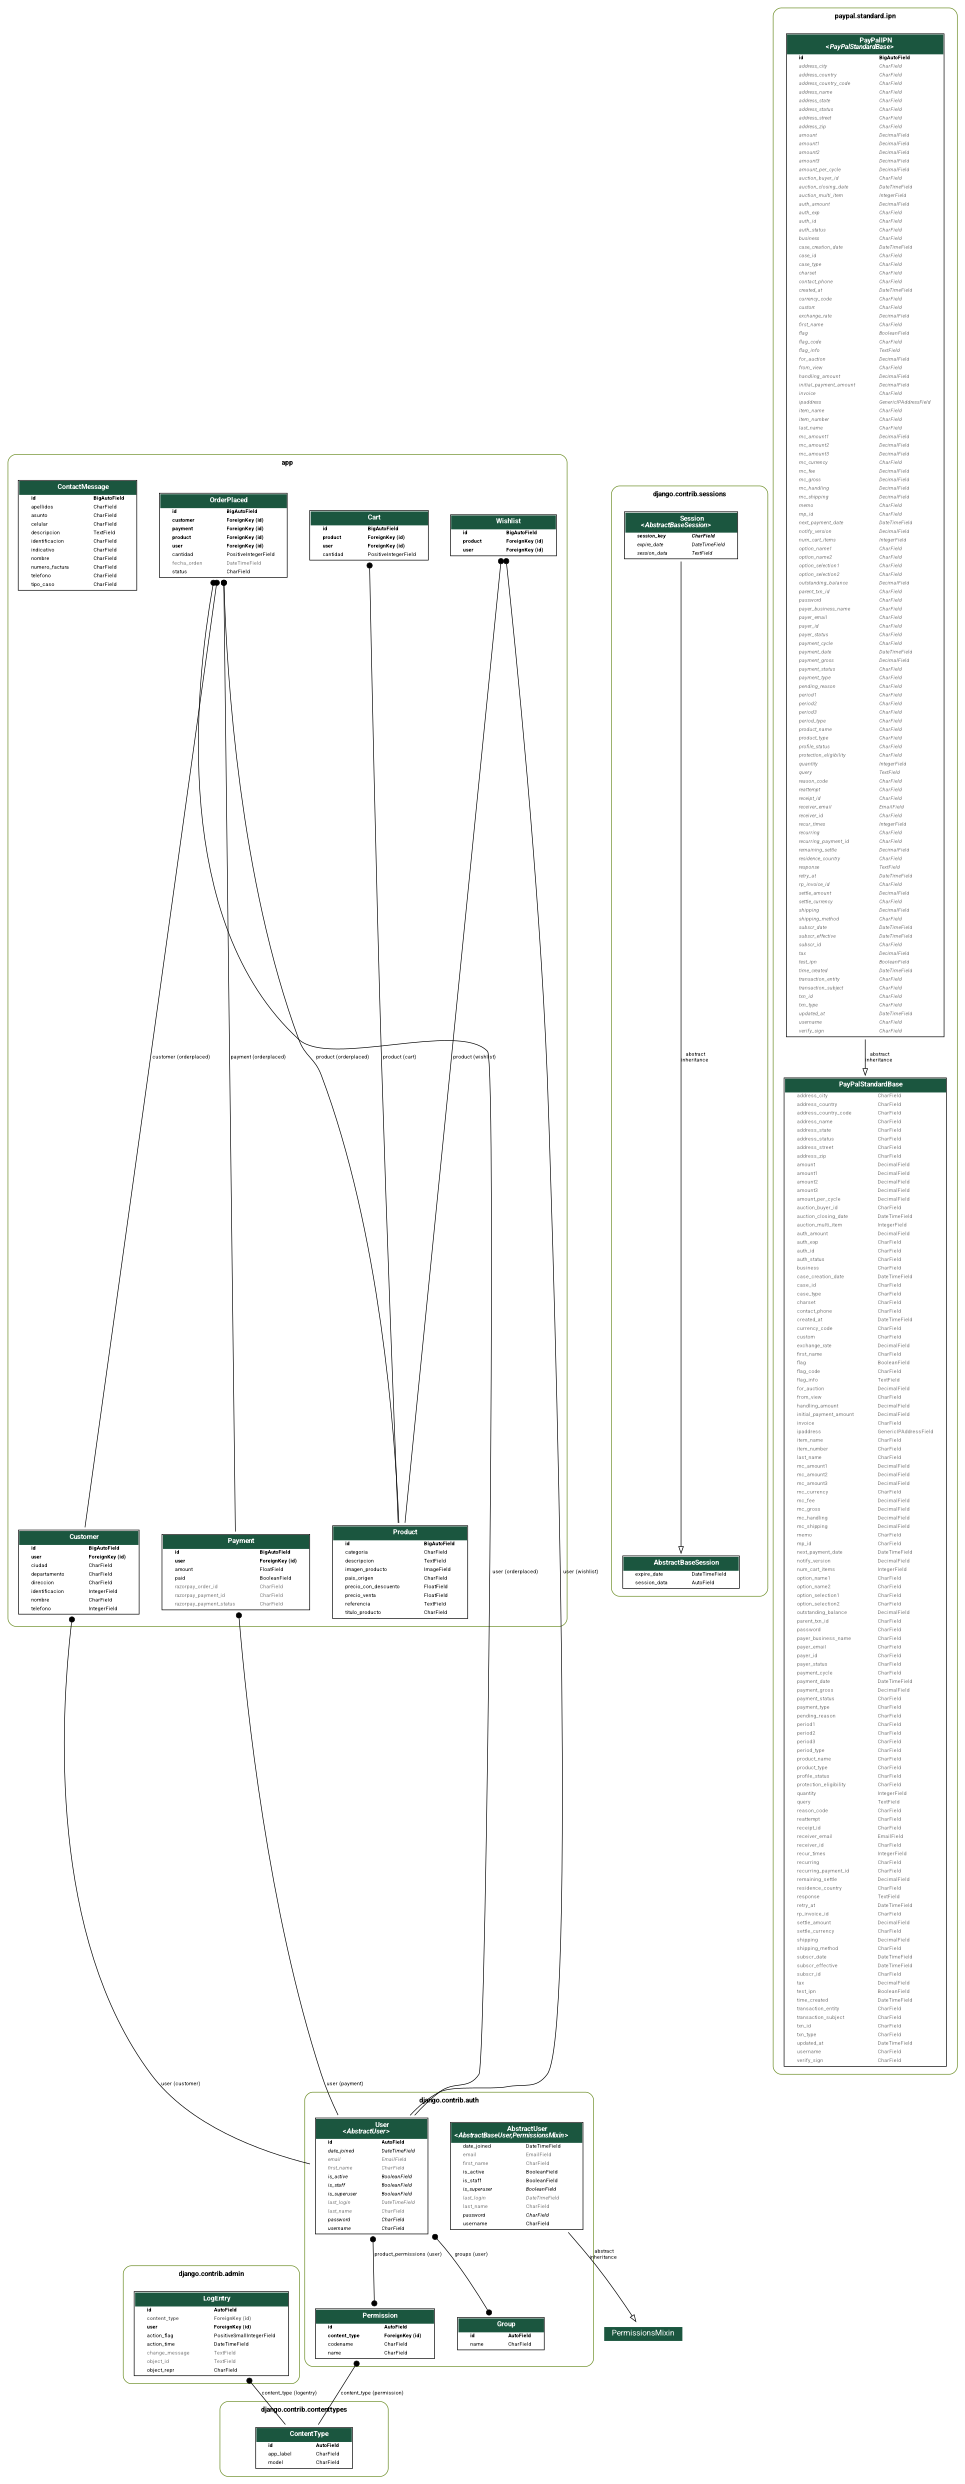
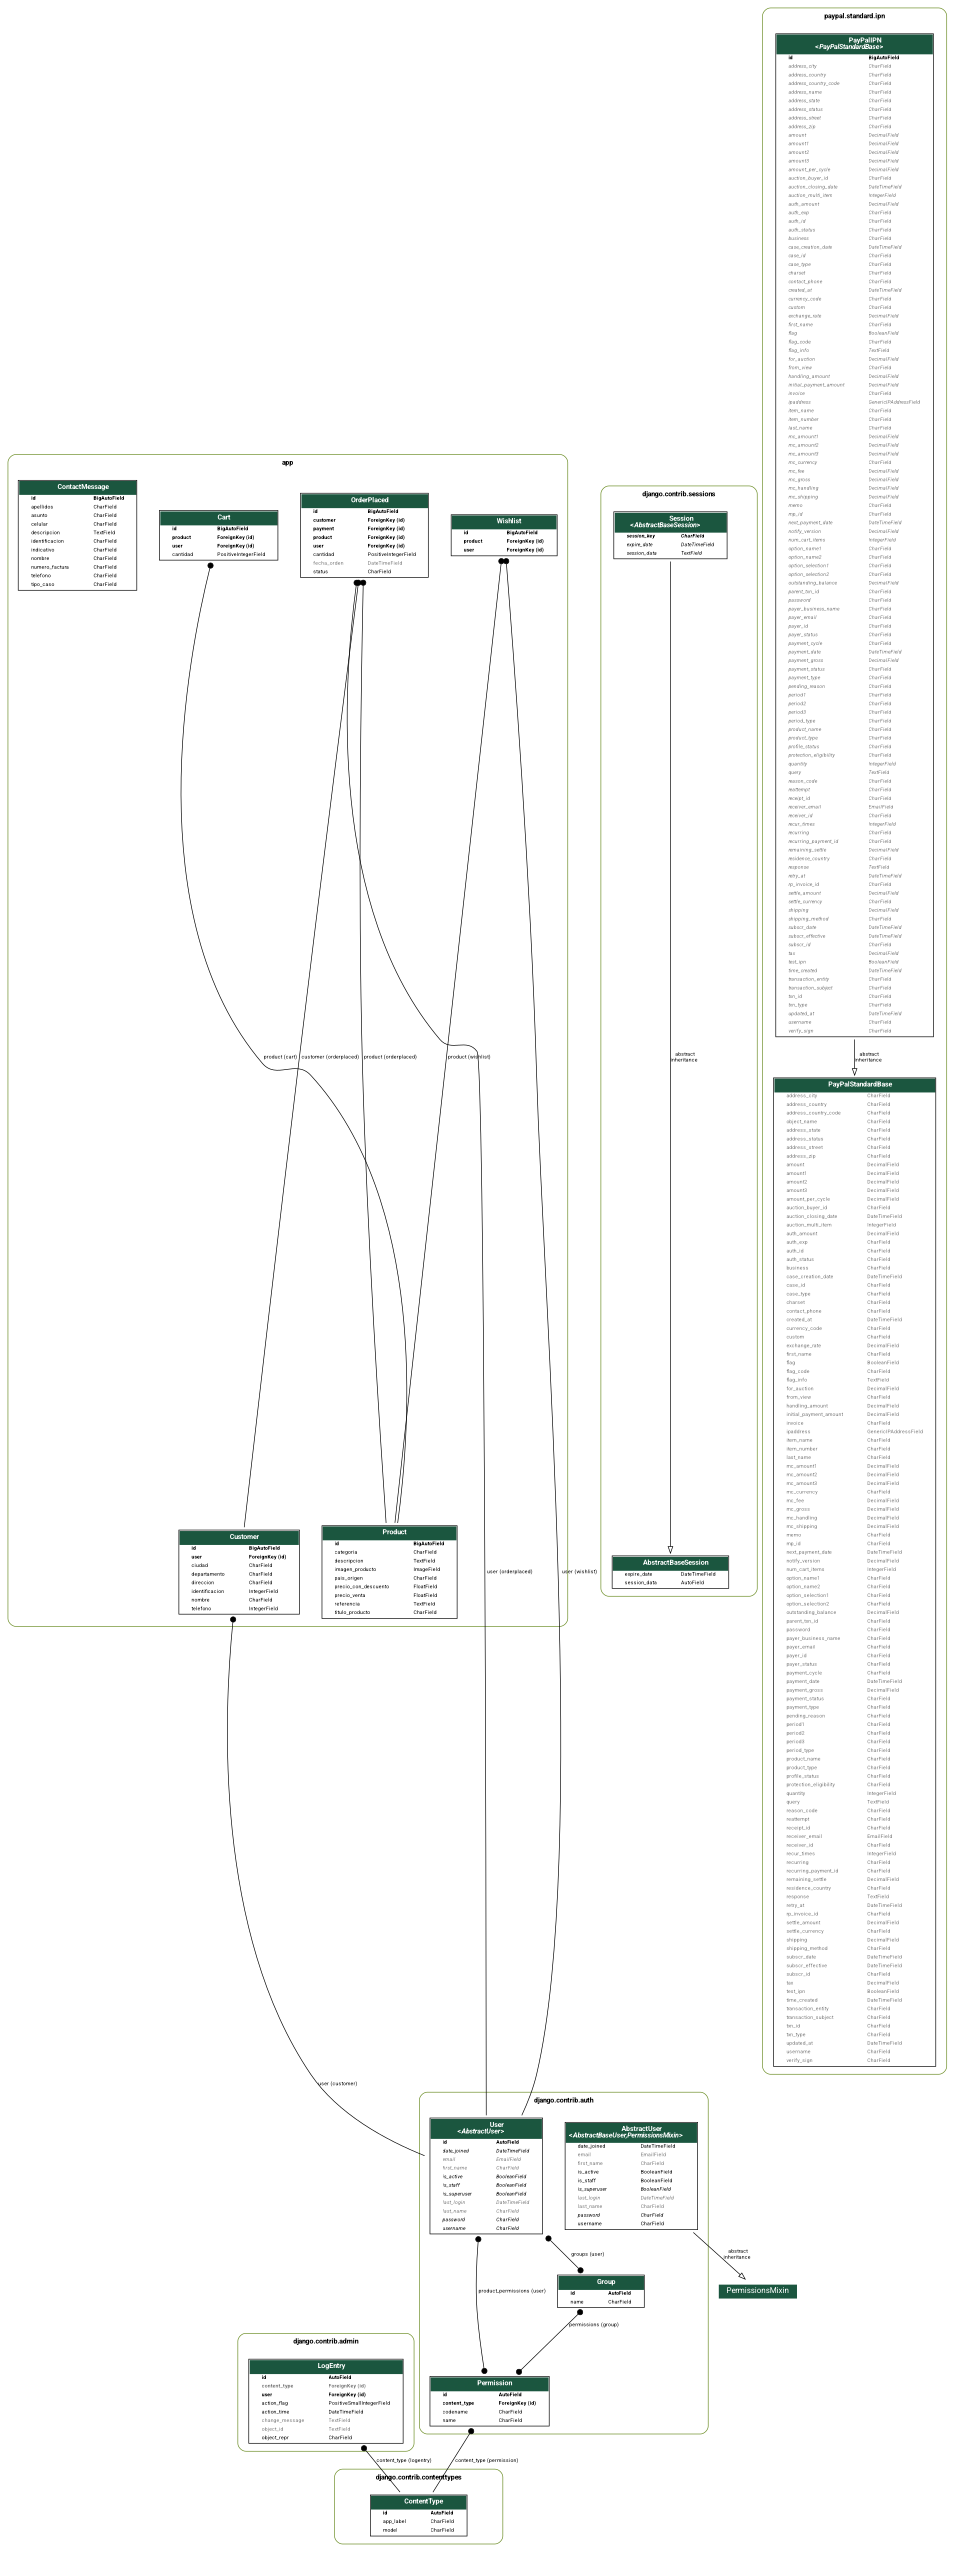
node "PayPalStandardBase": text "address_name" -> "object_name"
node "Payment": removed
edge "Group" -- "Permission": added, label "permissions (group)"
